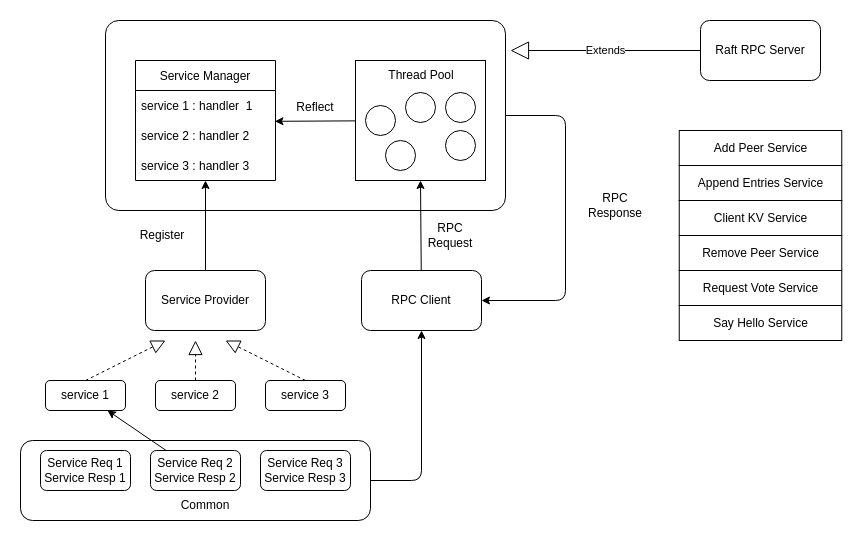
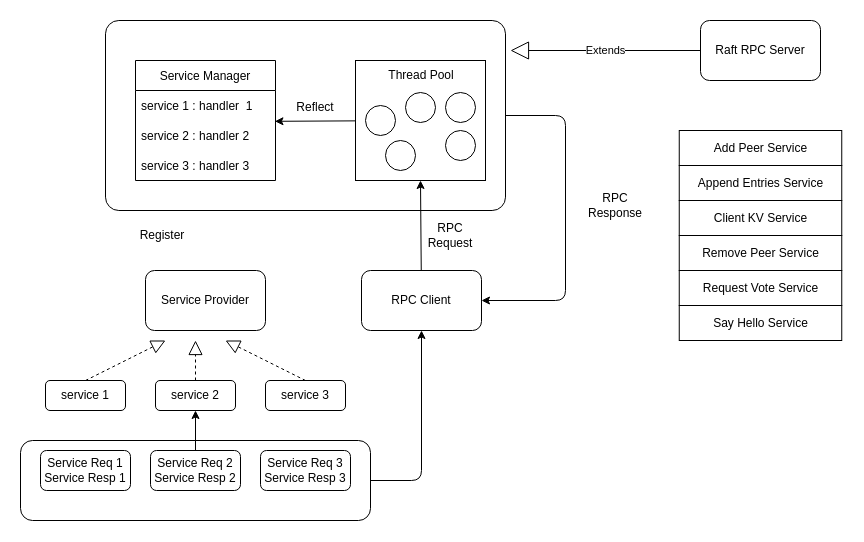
edge "Service Provider" -> "service 3 : handler 3": removed
edge "Service Req 2 Service Resp 2" -> "service 1": now "Service Req 2 Service Resp 2" -> "service 2"
node "Common": removed
